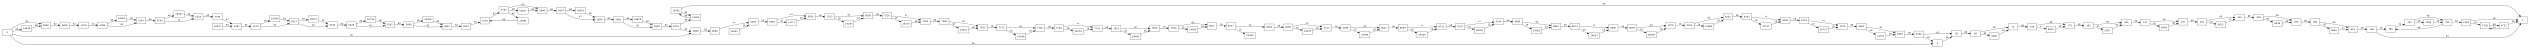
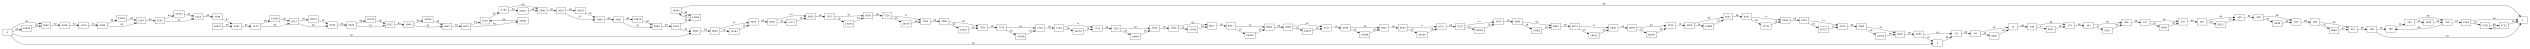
edge "5781" -> "10801": now "5697" -> "10801"
edge "6668" -> "14191": added, label "16"
edge "14452" -> "8064": added, label "16"
